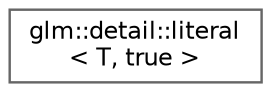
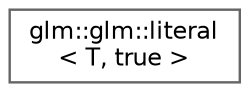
node "glm::detail::literal < T, true >": label "glm::detail::literal < T, true >" -> "glm::glm::literal < T, true >"
